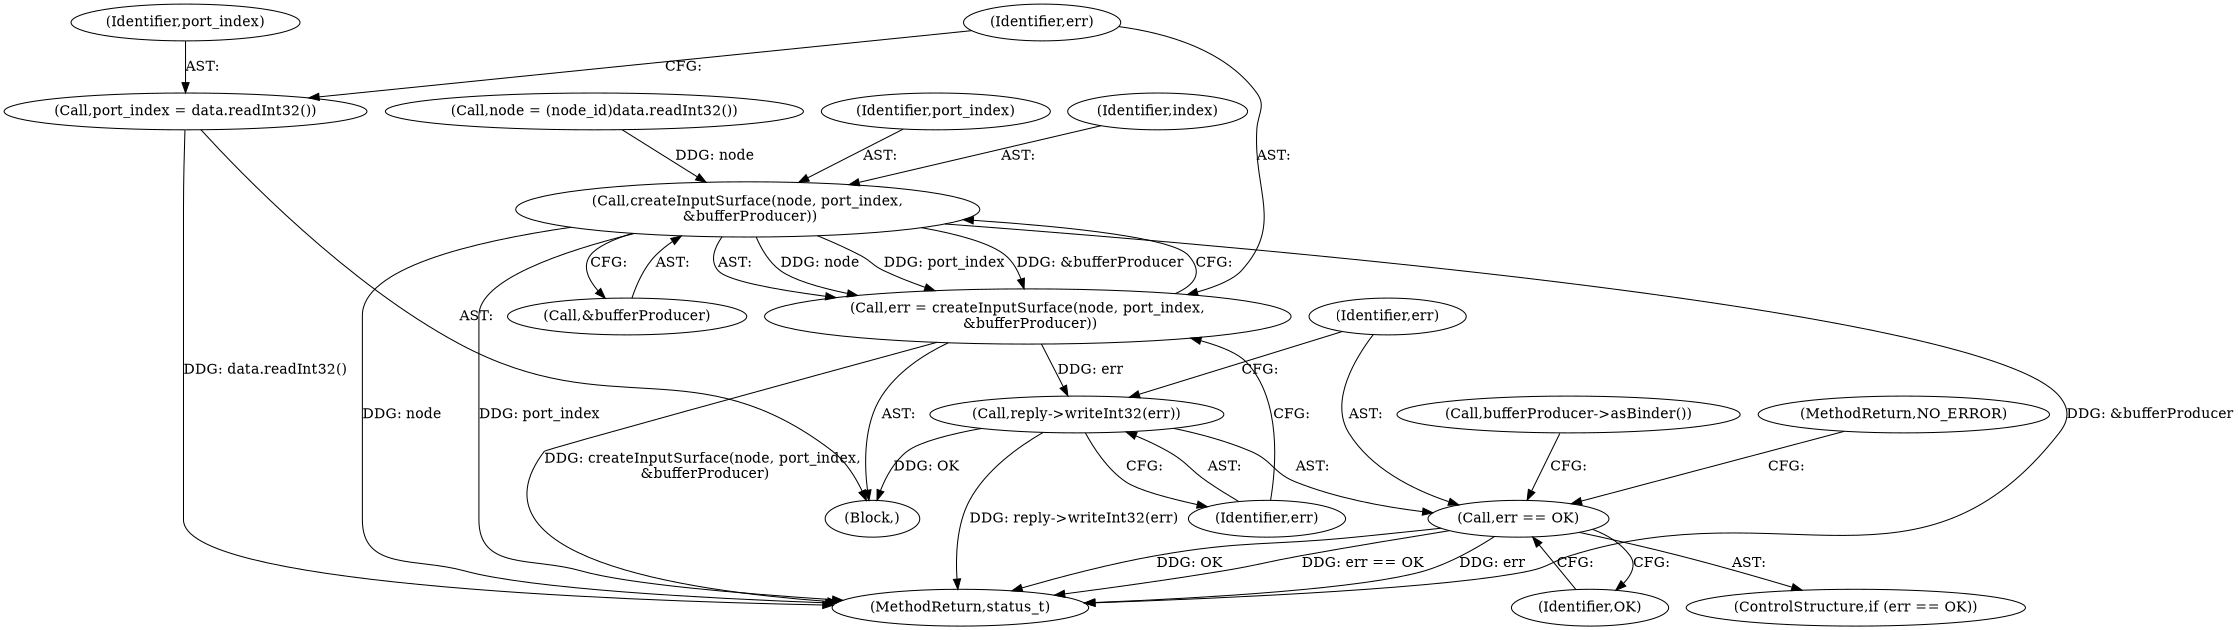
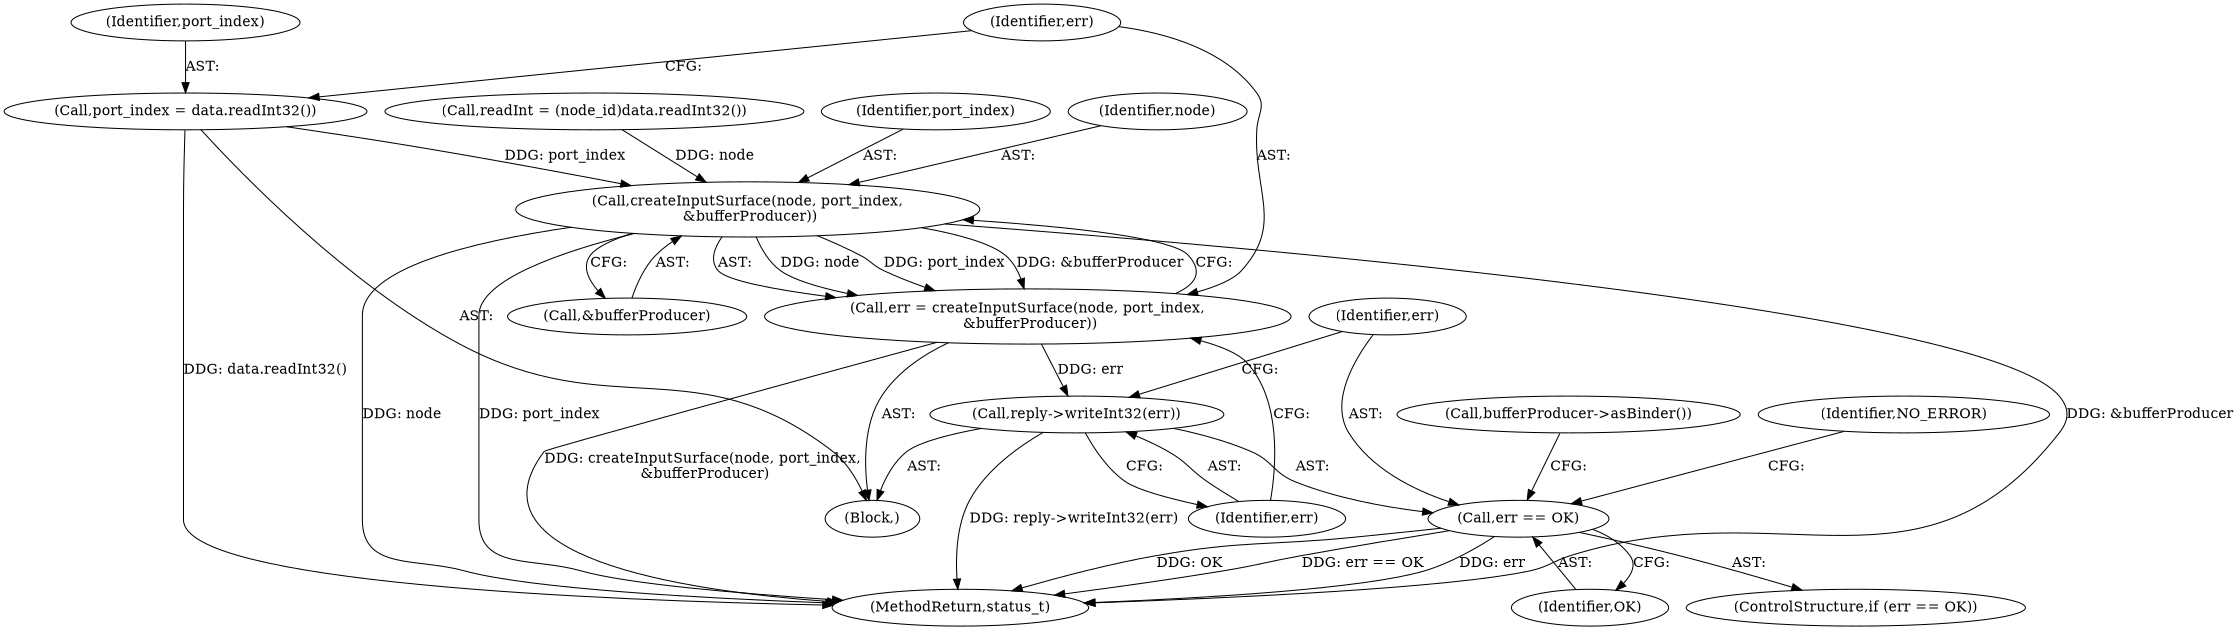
node "(Call,node = (node_id)data.readInt32())": label "(Call,node = (node_id)data.readInt32())" -> "(Call,readInt = (node_id)data.readInt32())"
node "(Identifier,index)": label "(Identifier,index)" -> "(Identifier,node)"
edge "(Call,port_index = data.readInt32())" -> "(Call,createInputSurface(node, port_index, &bufferProducer))": added, label "DDG: port_index"
node "(MethodReturn,NO_ERROR)": label "(MethodReturn,NO_ERROR)" -> "(Identifier,NO_ERROR)"
edge "(Call,reply->writeInt32(err))" -> "(Block,)": label "DDG: OK" -> "AST: "
edge "(Identifier,OK)" -> "(Call,err == OK)": label "CFG: " -> "AST: "
